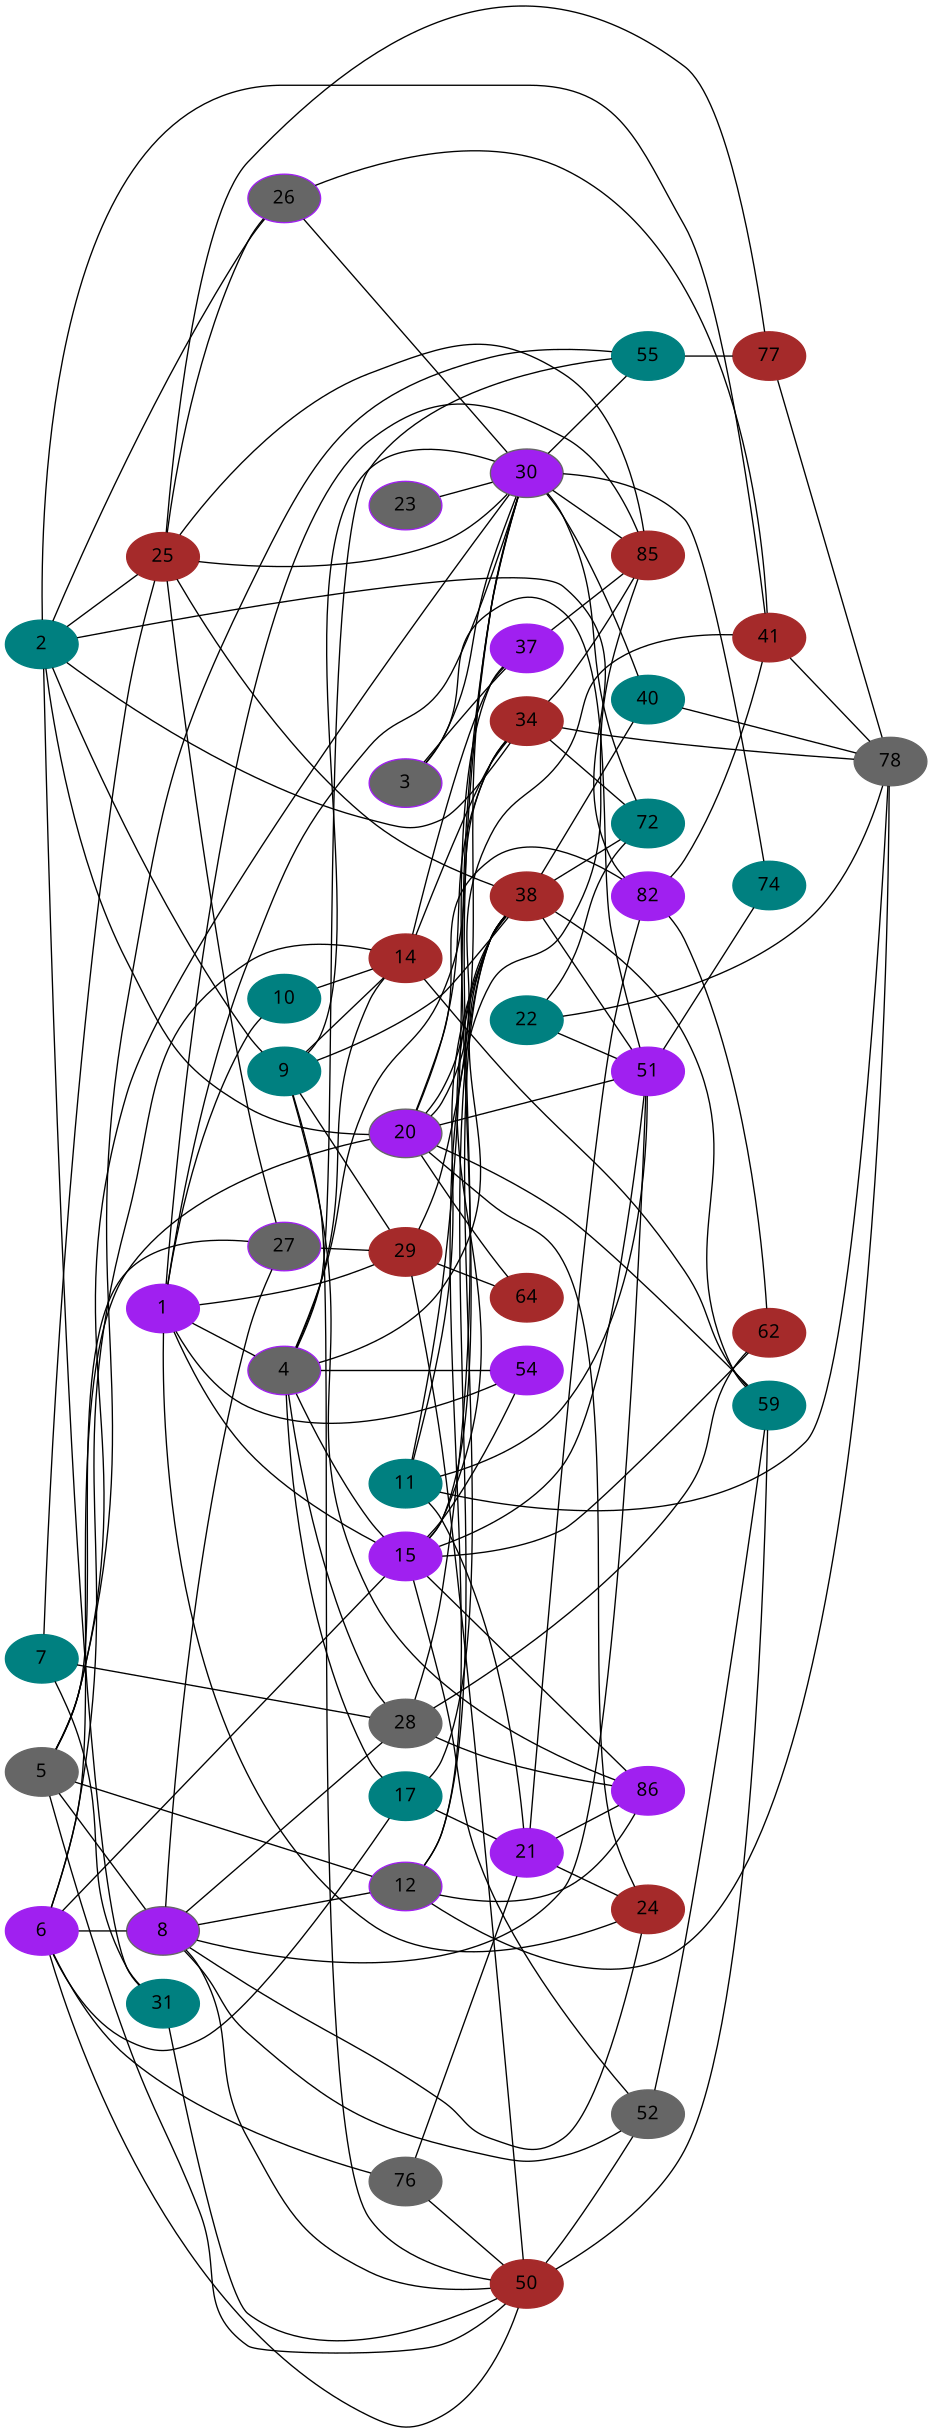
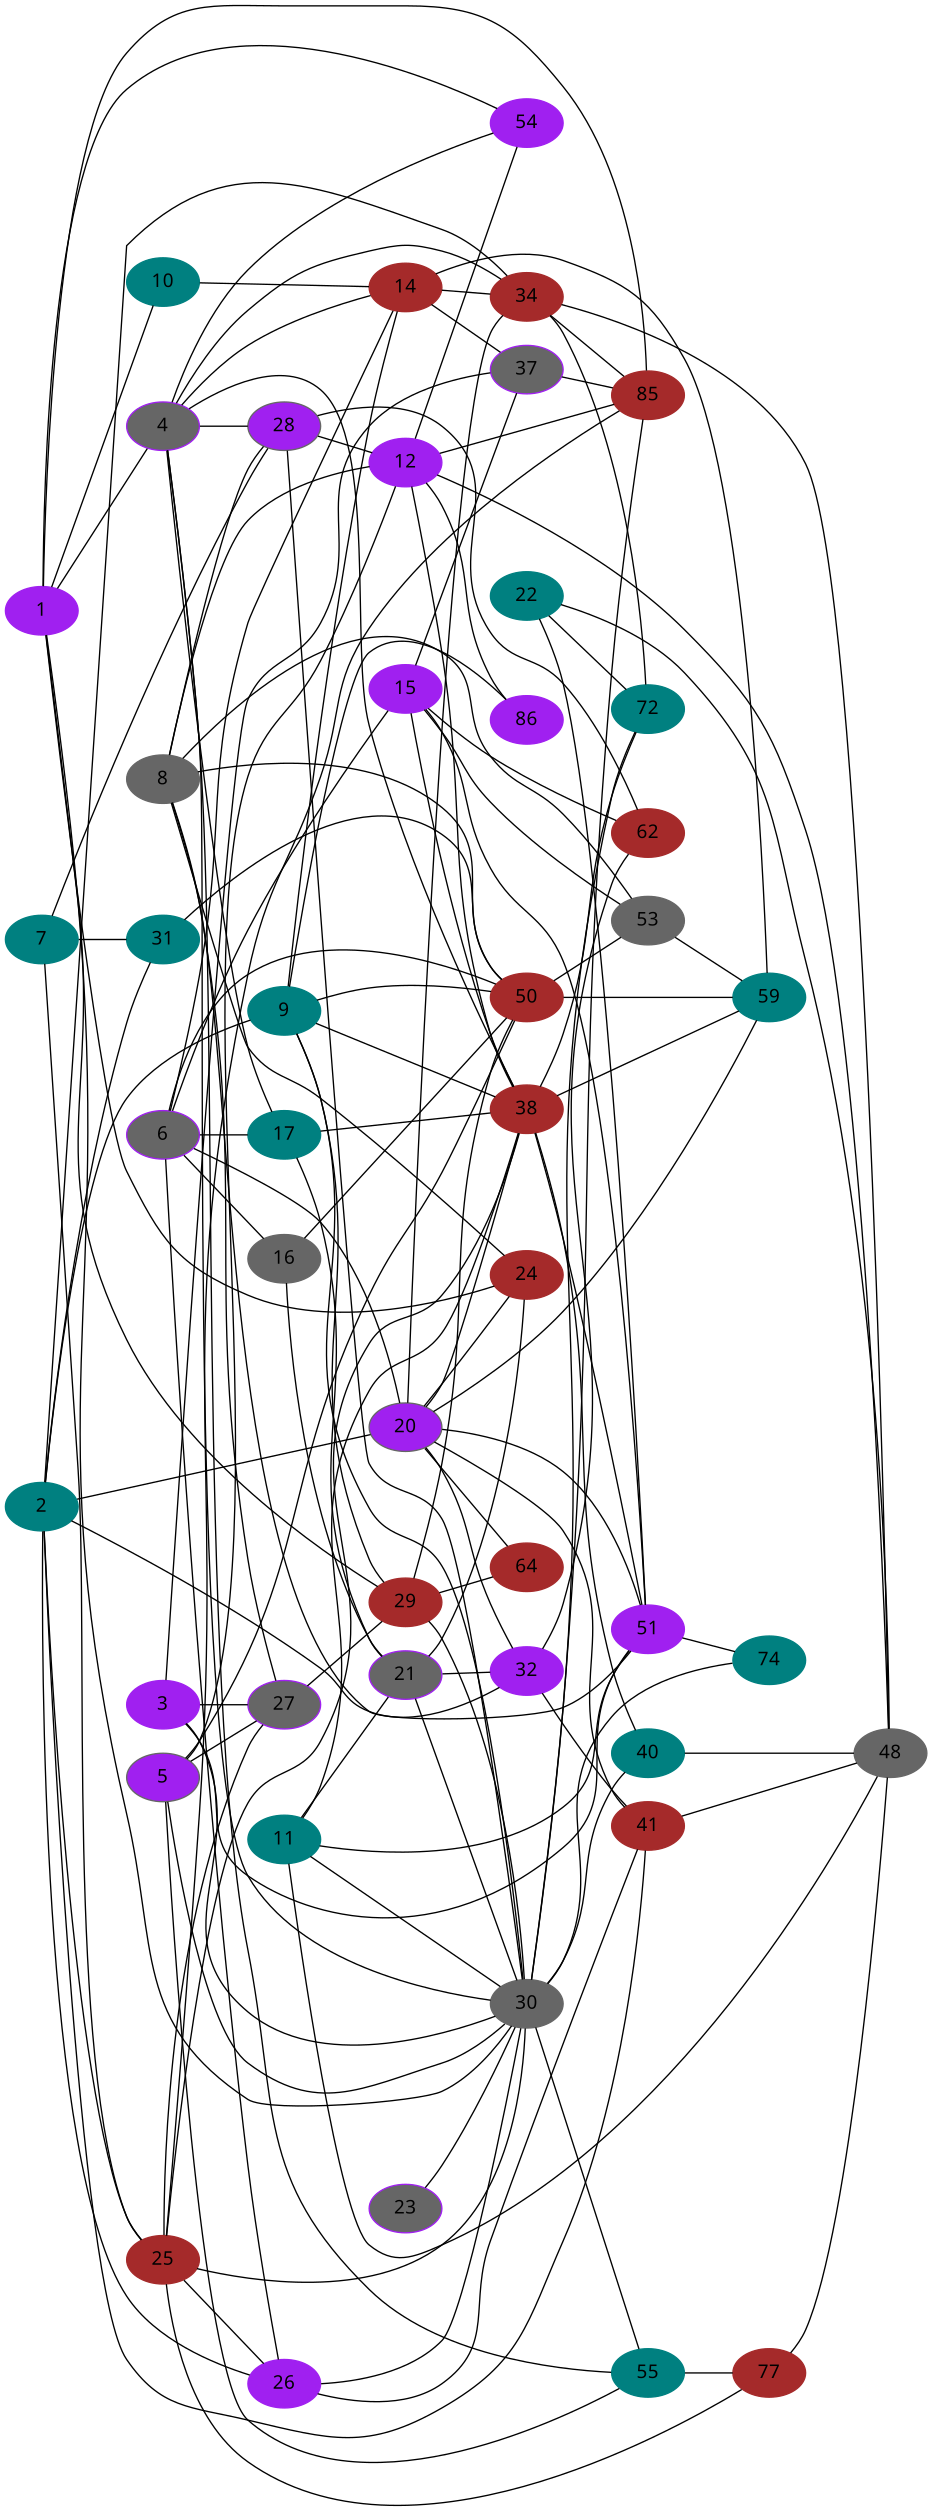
node "26": fillcolor gray40 -> purple
node "30": fillcolor purple -> gray40
node "37": fillcolor purple -> gray40
node "78": label "78" -> "48"
node "3": fillcolor gray40 -> purple
node "82": label "82" -> "32"
edge "54" -- "15": now "54" -- "12"
edge "1" -- "15": removed
edge "4" -- "15": now "4" -- "30"
edge "15" -- "86": removed
edge "3" -- "27": added
node "28": fillcolor gray40 -> purple
edge "28" -- "86": now "28" -- "12"
node "5": fillcolor gray40 -> purple
edge "86" -- "21": now "30" -- "21"
node "21": fillcolor purple -> gray40
edge "5" -- "8": removed
node "12": fillcolor gray40 -> purple
node "6": fillcolor purple -> gray40
edge "6" -- "8": now "6" -- "26"
node "8": fillcolor purple -> gray40
node "52": label "52" -> "53"
node "76": label "76" -> "16"
